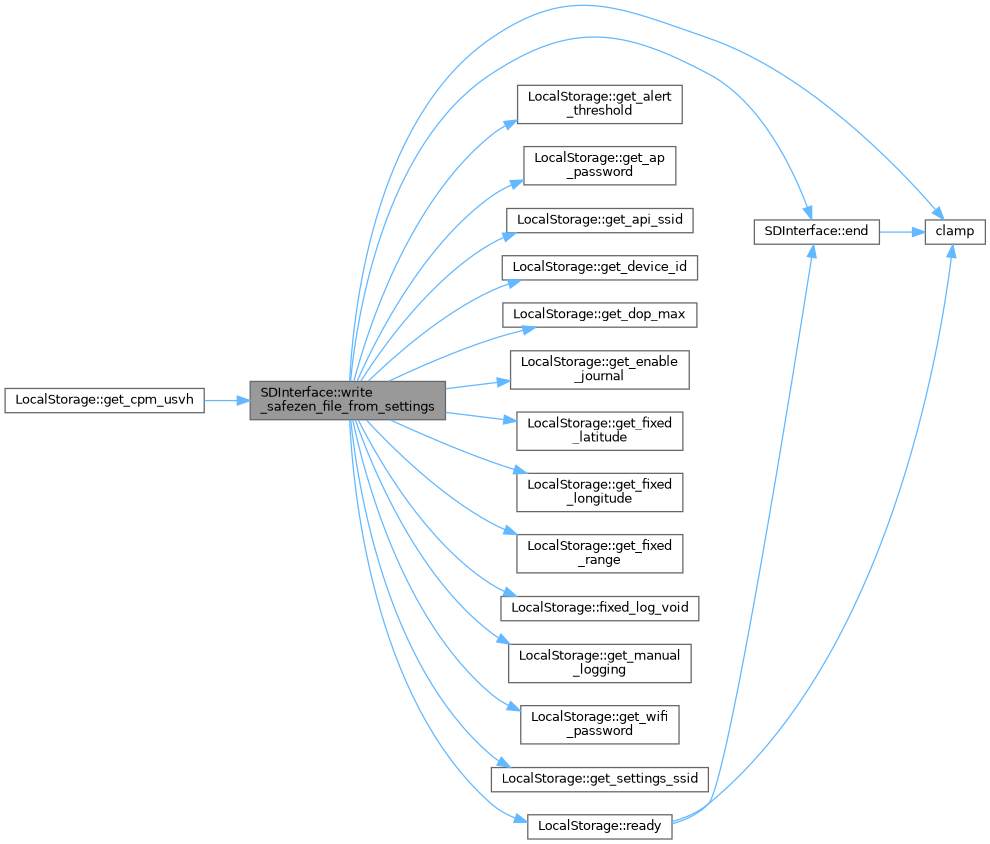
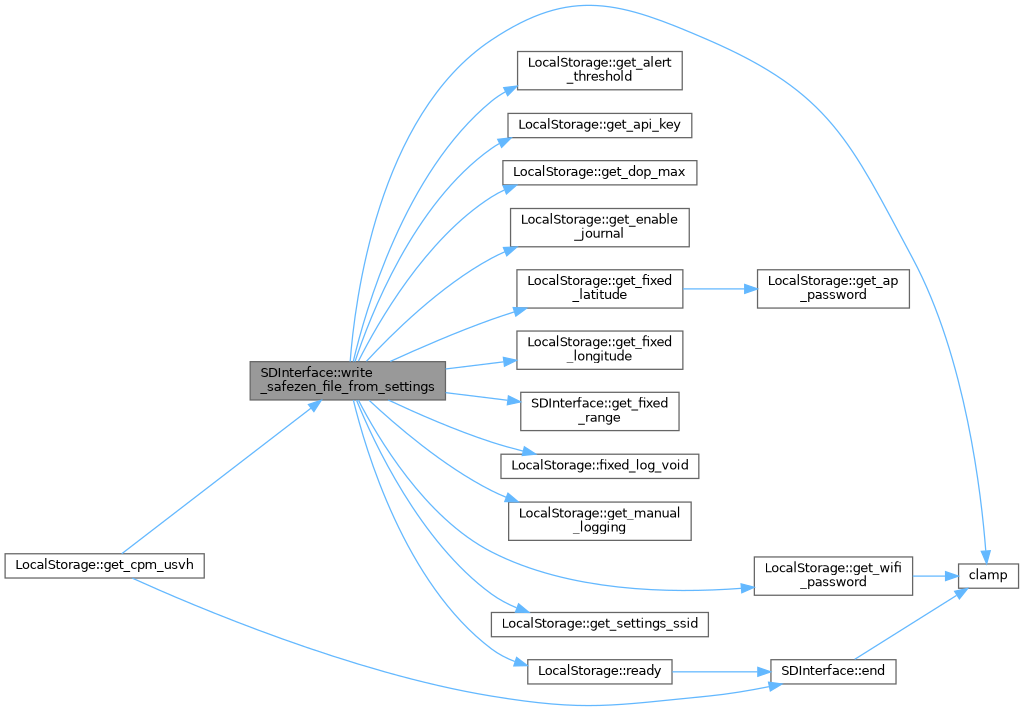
edge "SDInterface::write _safezen_file_from_settings" -> "SDInterface::end": now "LocalStorage::get_cpm_usvh" -> "SDInterface::end"
node "LocalStorage::get_api_ssid": label "LocalStorage::get_api_ssid" -> "LocalStorage::get_api_key"
node "LocalStorage::get_device_id": removed
edge "SDInterface::write _safezen_file_from_settings" -> "LocalStorage::get_ap _password": now "LocalStorage::get_fixed _latitude" -> "LocalStorage::get_ap _password"
node "LocalStorage::get_fixed _range": label "LocalStorage::get_fixed _range" -> "SDInterface::get_fixed _range"
edge "LocalStorage::ready" -> "clamp": now "LocalStorage::get_wifi _password" -> "clamp"
